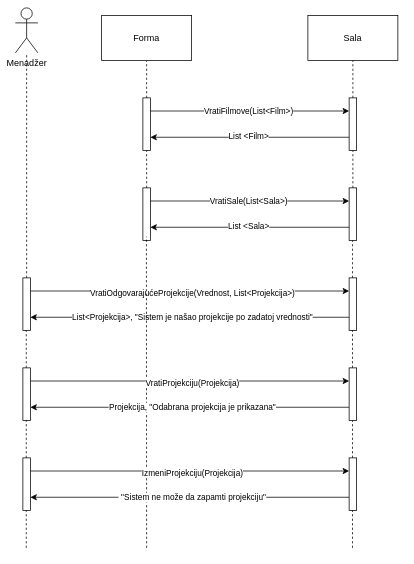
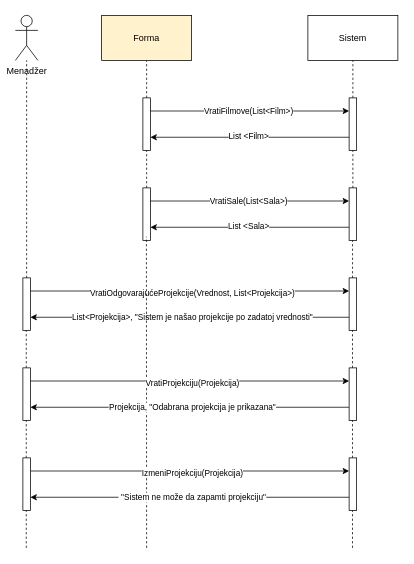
node "Menadžer": moved (27, 30) -> (27, 38)
node "Forma": fillcolor #ffffff -> #fff2cc
node "Sala": label "Sala" -> "Sistem"
